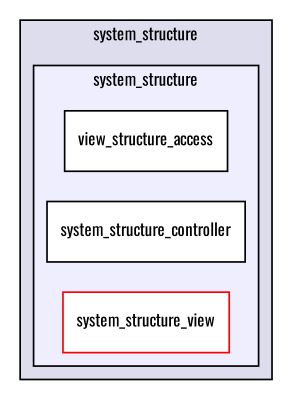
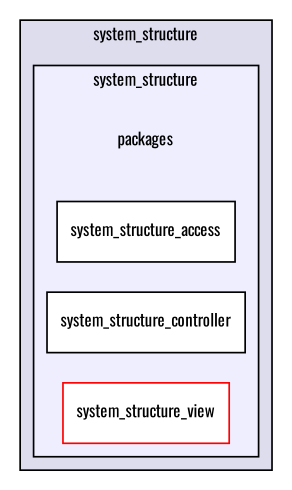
node "packages": added
node "view_structure_access": label "view_structure_access" -> "system_structure_access"
